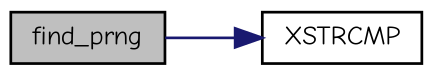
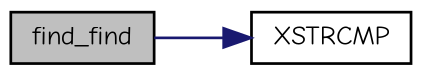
node "find_prng": label "find_prng" -> "find_find"
